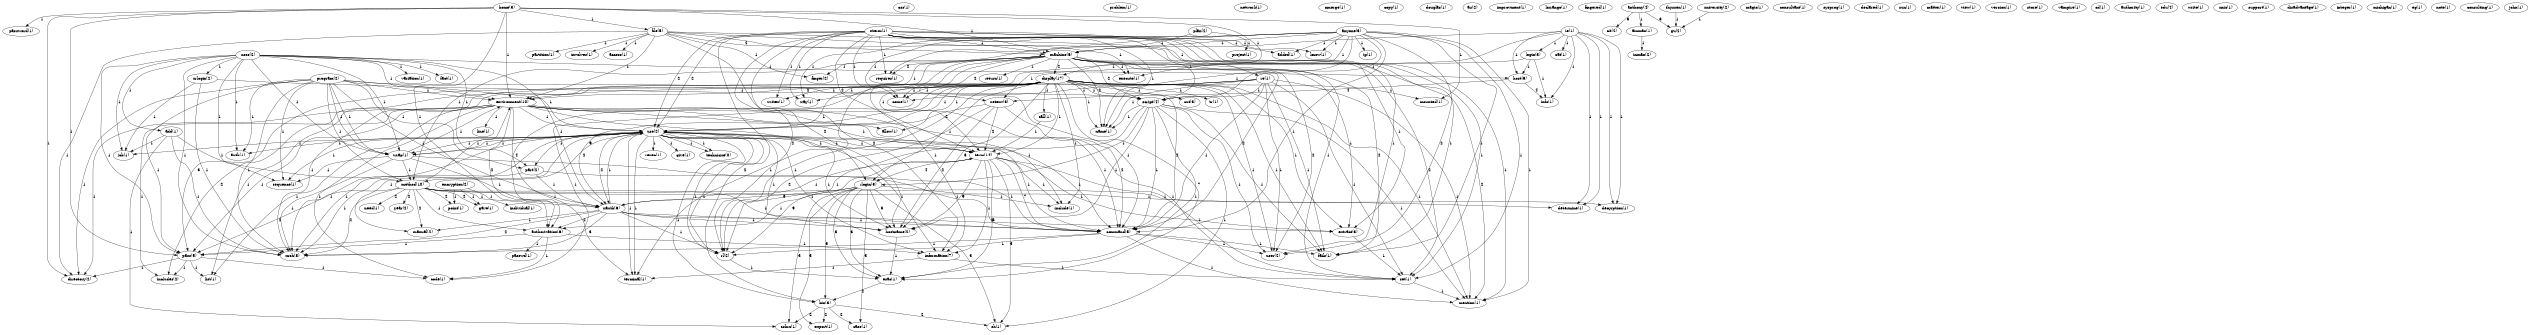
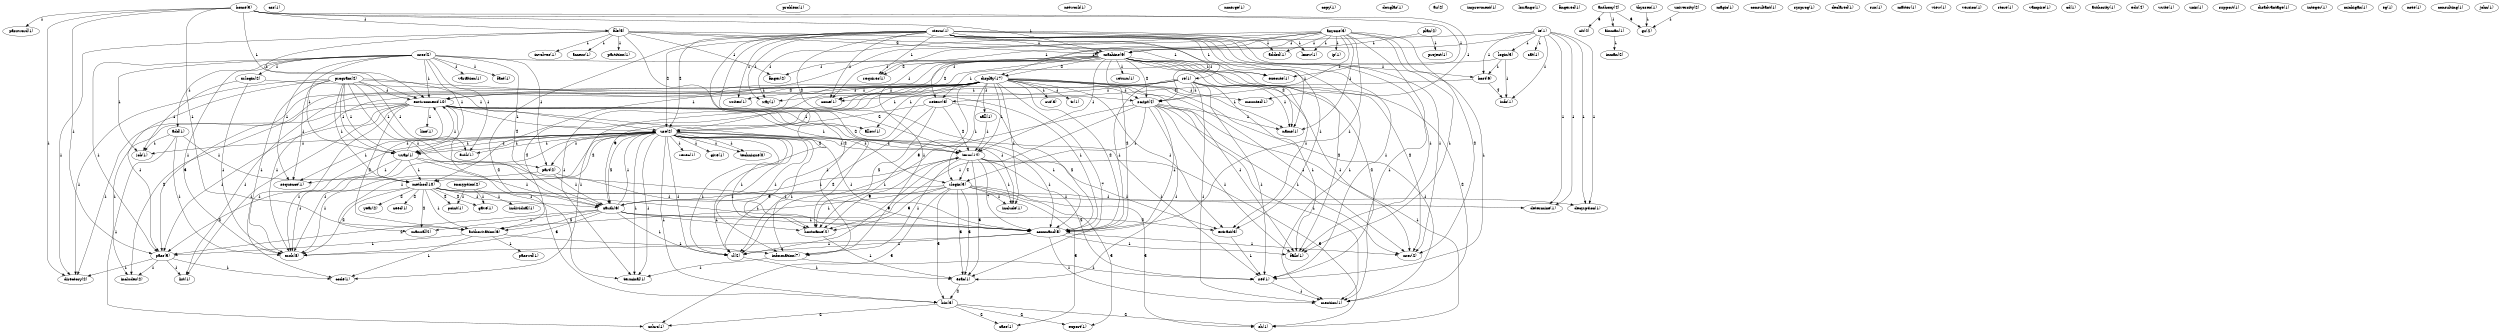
edge "file(5)" -> "set(1)": removed, label "1"
edge "uses(2)" -> "xauth(6)": label "1" -> "4"
edge "term(14)" -> "set(1)": label "1" -> "2"
